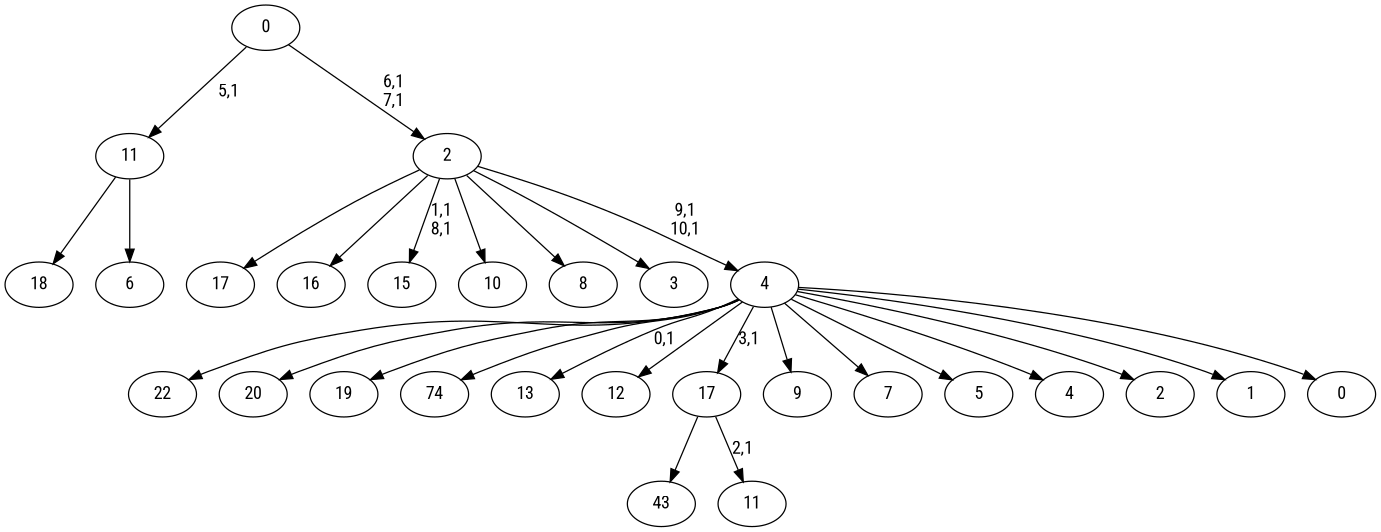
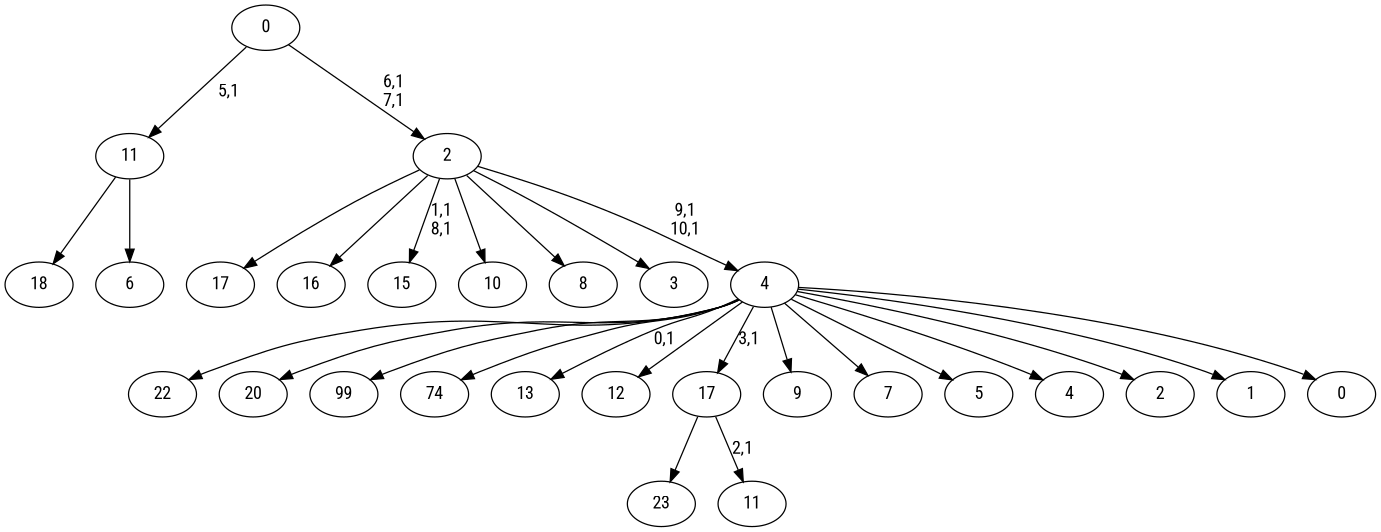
node "19": label "19" -> "99"
node "43": label "43" -> "23"
